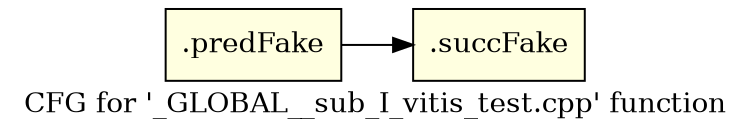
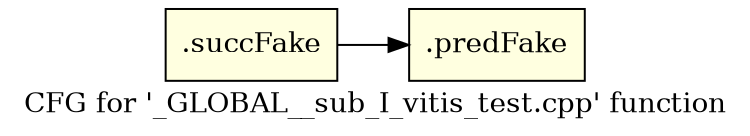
edge ".predFake" -> ".succFake": reversed
